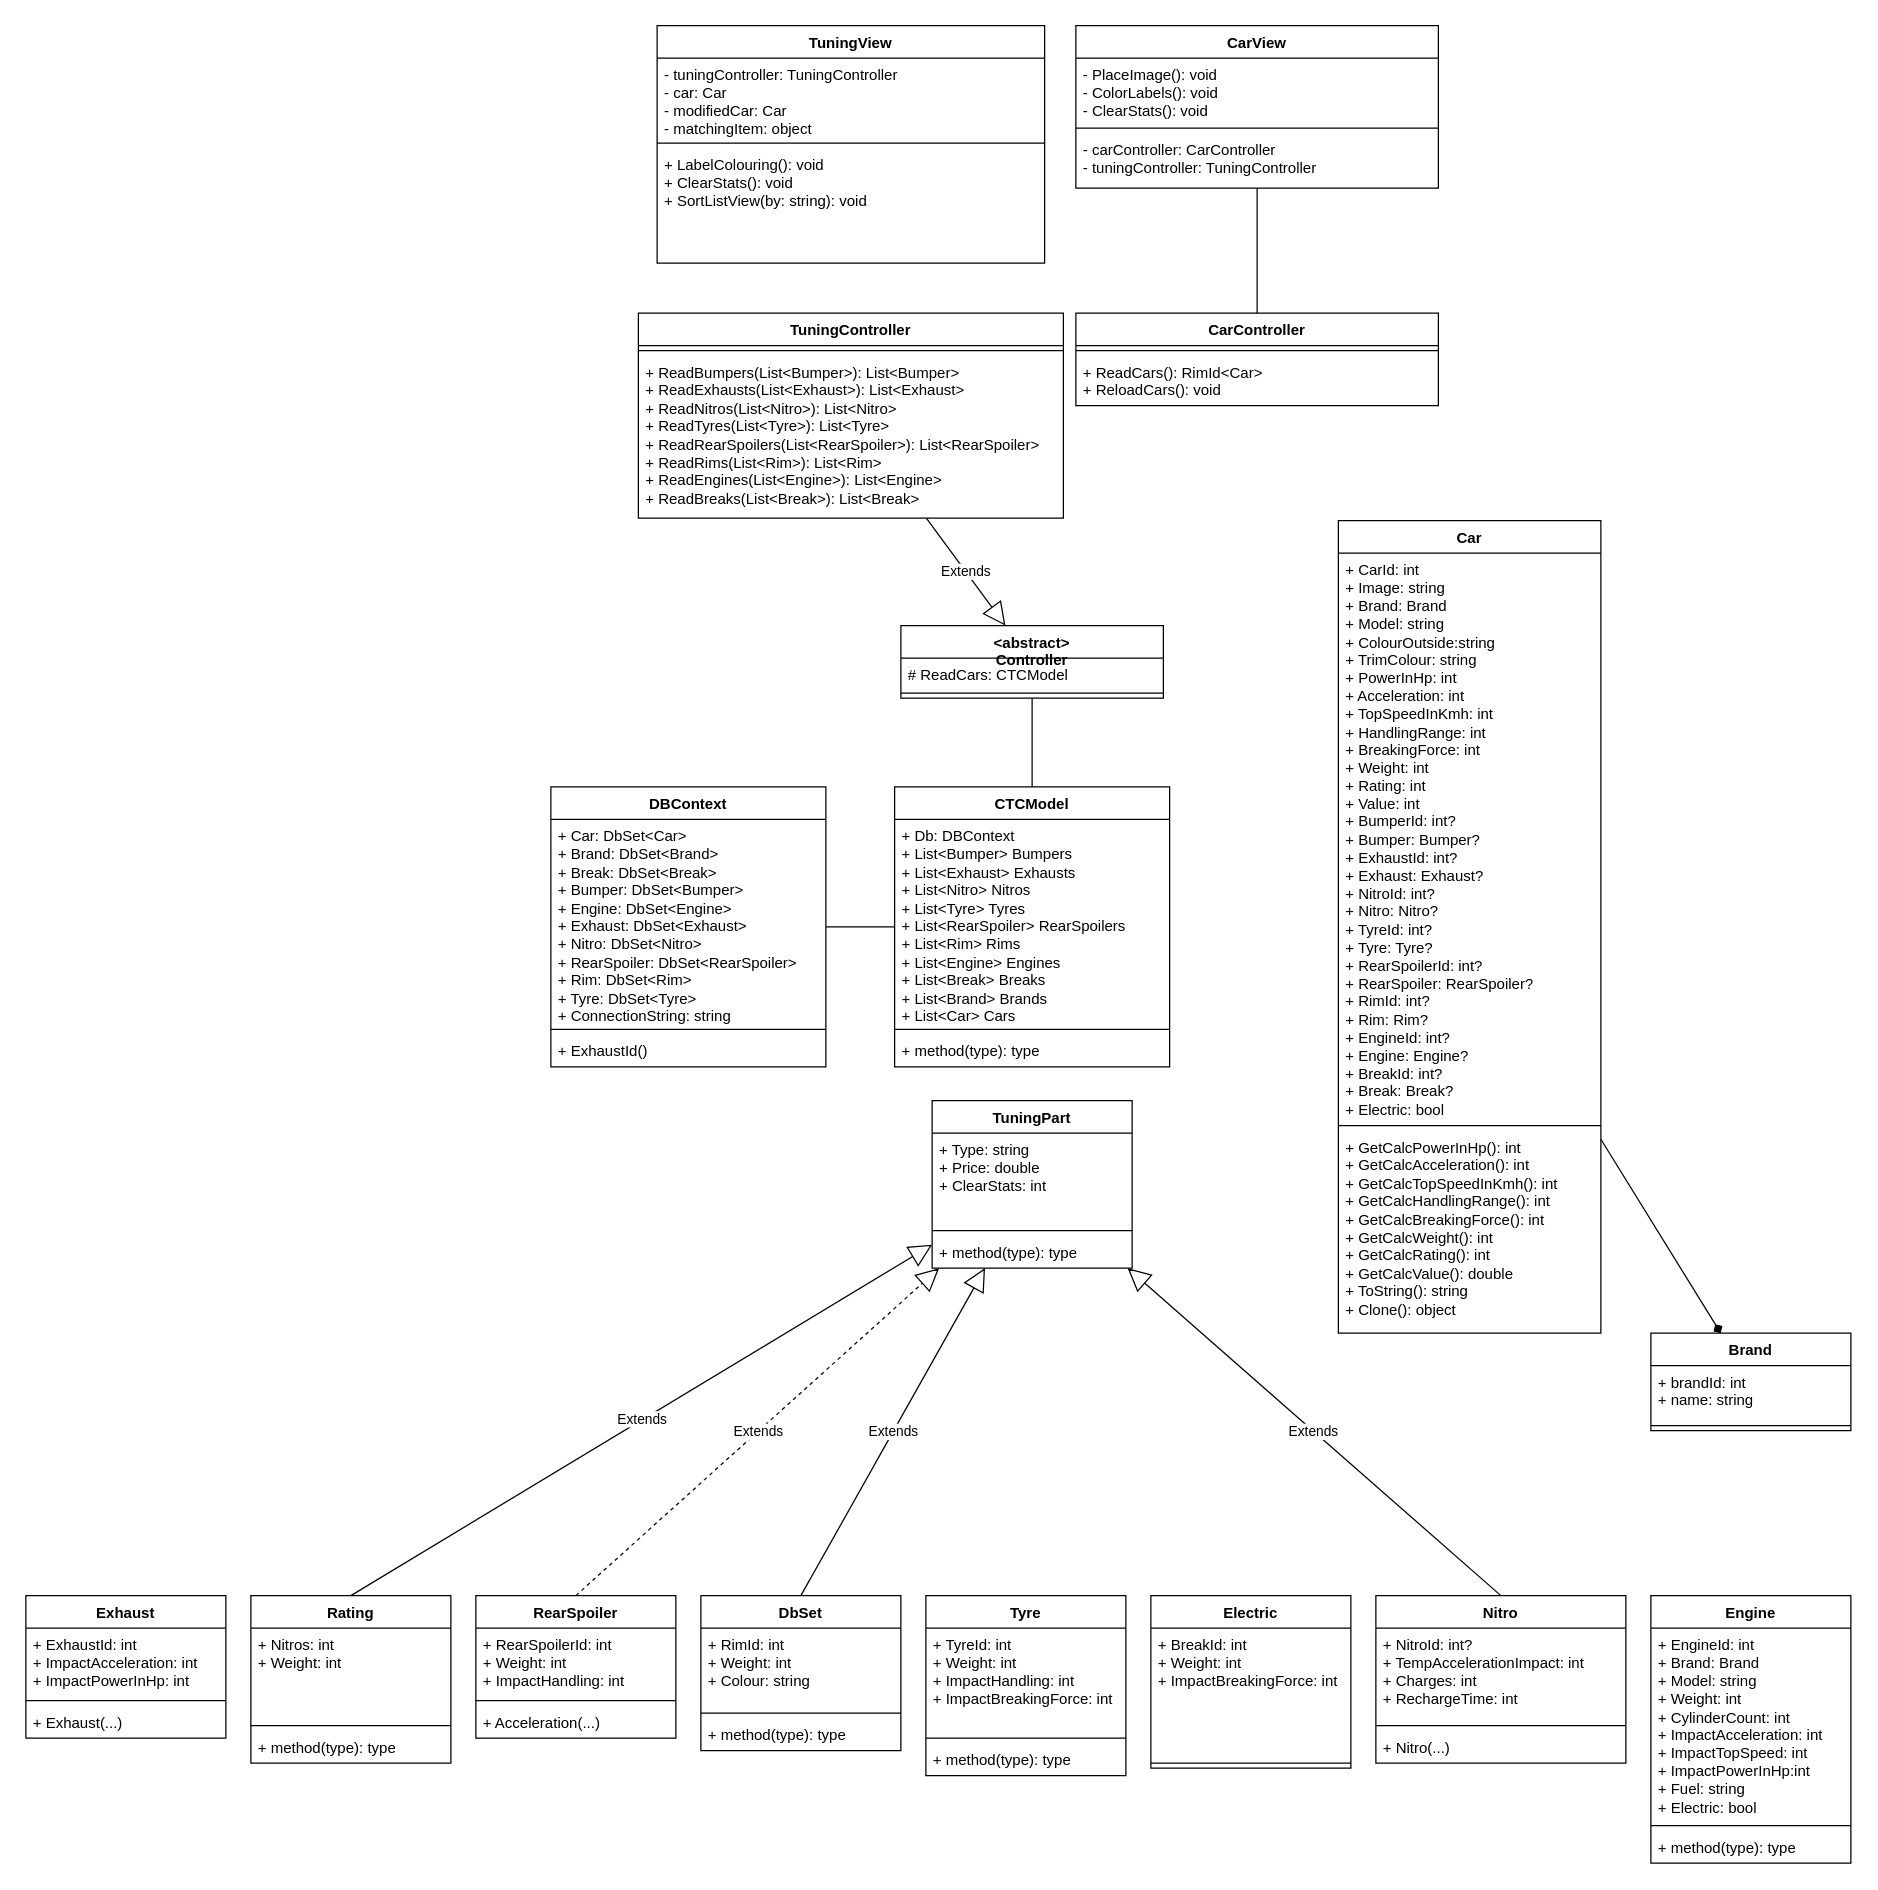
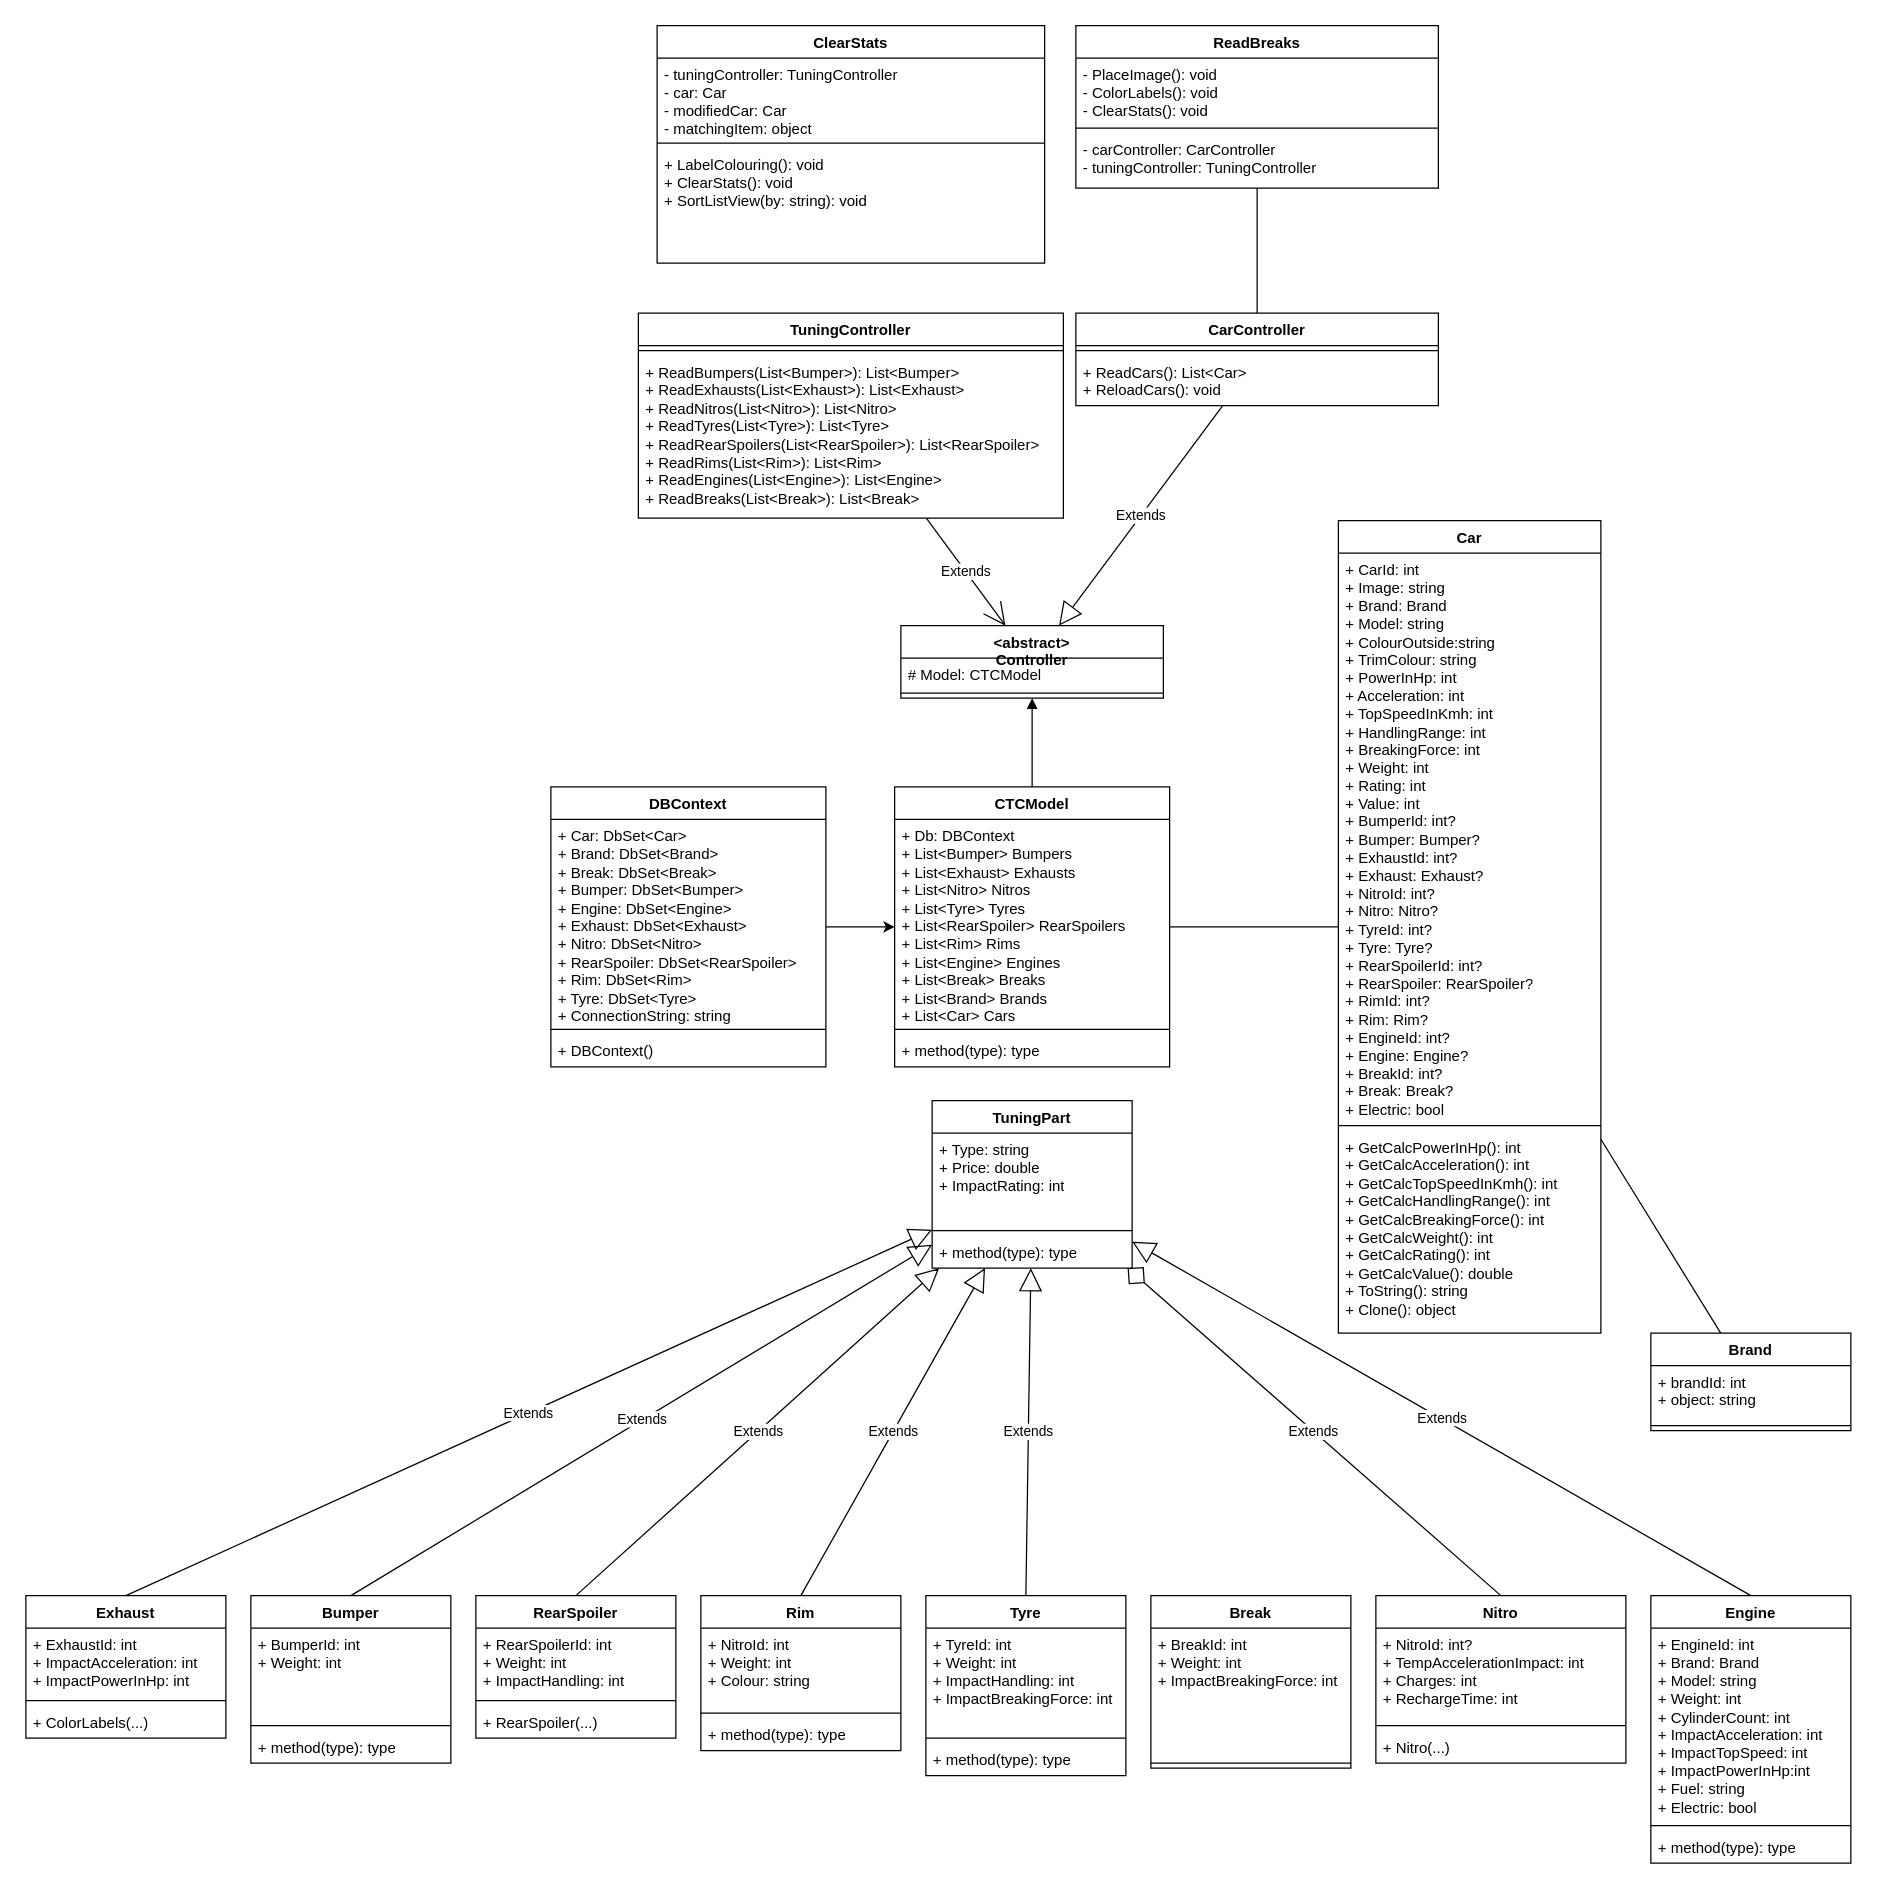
node "TuningView": label "TuningView" -> "ClearStats"
node "CarView": label "CarView" -> "ReadBreaks"
node "+ ReadCars(): RimId<Car> + ReloadCars(): void": label "+ ReadCars(): RimId<Car> + ReloadCars(): void" -> "+ ReadCars(): List<Car> + ReloadCars(): void"
edge "CarController" -> "<abstract> Controller": added, label "Extends"
edge "TuningController" -> "<abstract> Controller": arrowhead block -> open
node "# ReadCars: CTCModel": label "# ReadCars: CTCModel" -> "# Model: CTCModel"
edge "<abstract> Controller" -- "CTCModel": arrowhead none -> block
edge "DBContext" -- "CTCModel": arrowhead none -> classic
edge "CTCModel" -- "Car": added
node "+ ExhaustId()": label "+ ExhaustId()" -> "+ DBContext()"
node "+ Type: string + Price: double + ClearStats: int": label "+ Type: string + Price: double + ClearStats: int" -> "+ Type: string + Price: double + ImpactRating: int"
edge "Nitro" -> "TuningPart": arrowhead block -> diamond
edge "Car" -> "Brand": arrowhead diamond -> none
node "+ brandId: int + name: string": label "+ brandId: int + name: string" -> "+ brandId: int + object: string"
edge "Exhaust" -> "TuningPart": added, label "Extends"
edge "Engine" -> "TuningPart": added, label "Extends"
edge "Tyre" -> "TuningPart": added, label "Extends"
edge "RearSpoiler" -> "TuningPart": style dashed -> solid
node "Rating": label "Rating" -> "Bumper"
node "DbSet": label "DbSet" -> "Rim"
node "Electric": label "Electric" -> "Break"
node "+ Nitros: int + Weight: int": label "+ Nitros: int + Weight: int" -> "+ BumperId: int + Weight: int"
node "+ RimId: int + Weight: int + Colour: string": label "+ RimId: int + Weight: int + Colour: string" -> "+ NitroId: int + Weight: int + Colour: string"
node "+ Exhaust(...)": label "+ Exhaust(...)" -> "+ ColorLabels(...)"
node "+ Acceleration(...)": label "+ Acceleration(...)" -> "+ RearSpoiler(...)"
